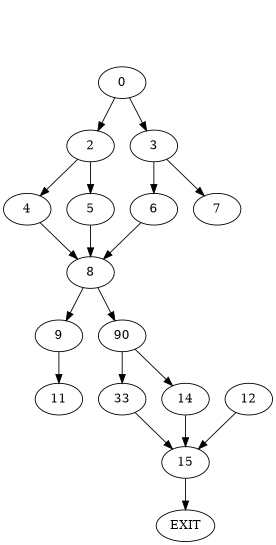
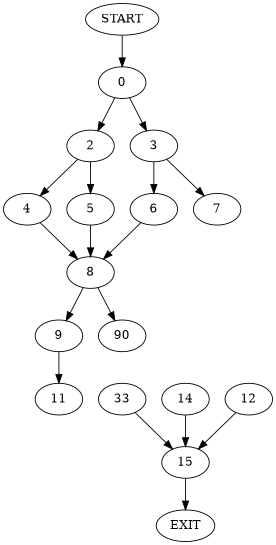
node "START": added
edge "90" -> "33": removed
edge "90" -> "14": removed
